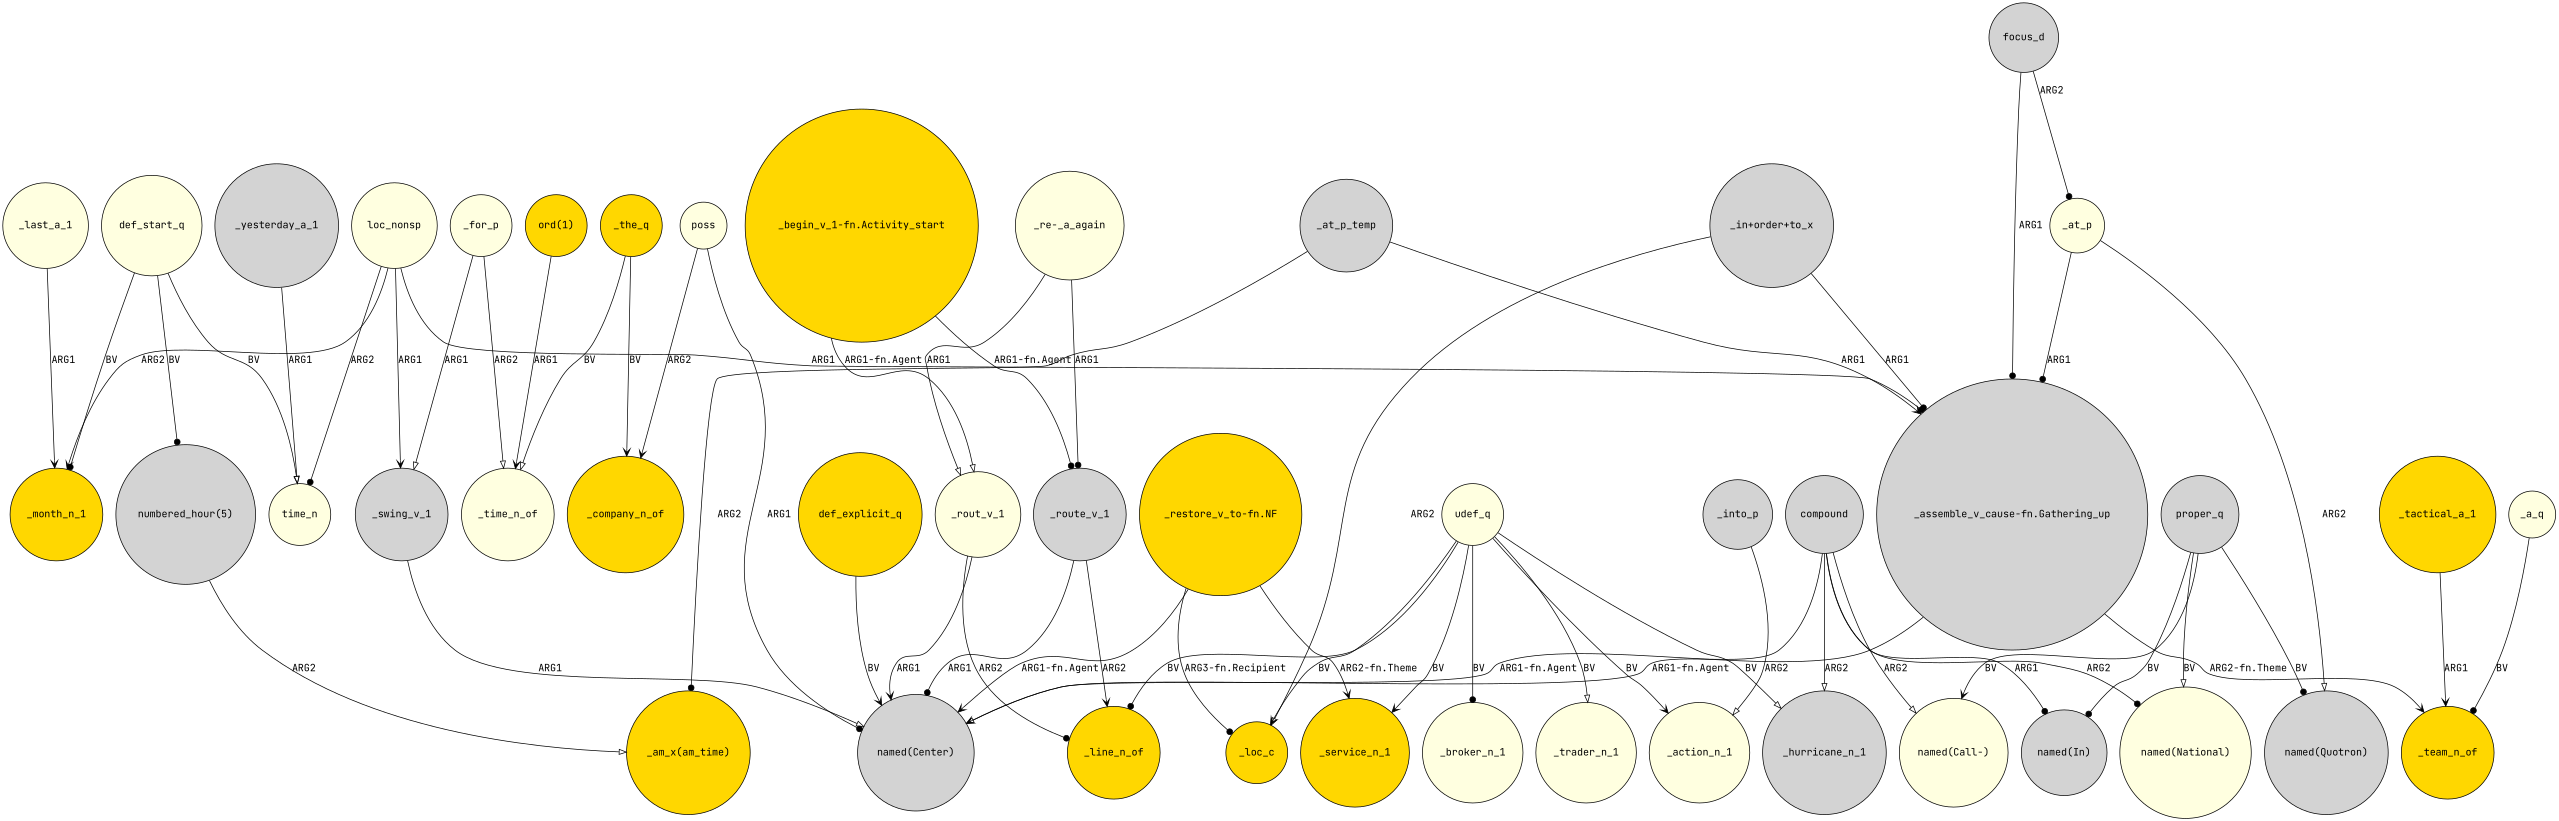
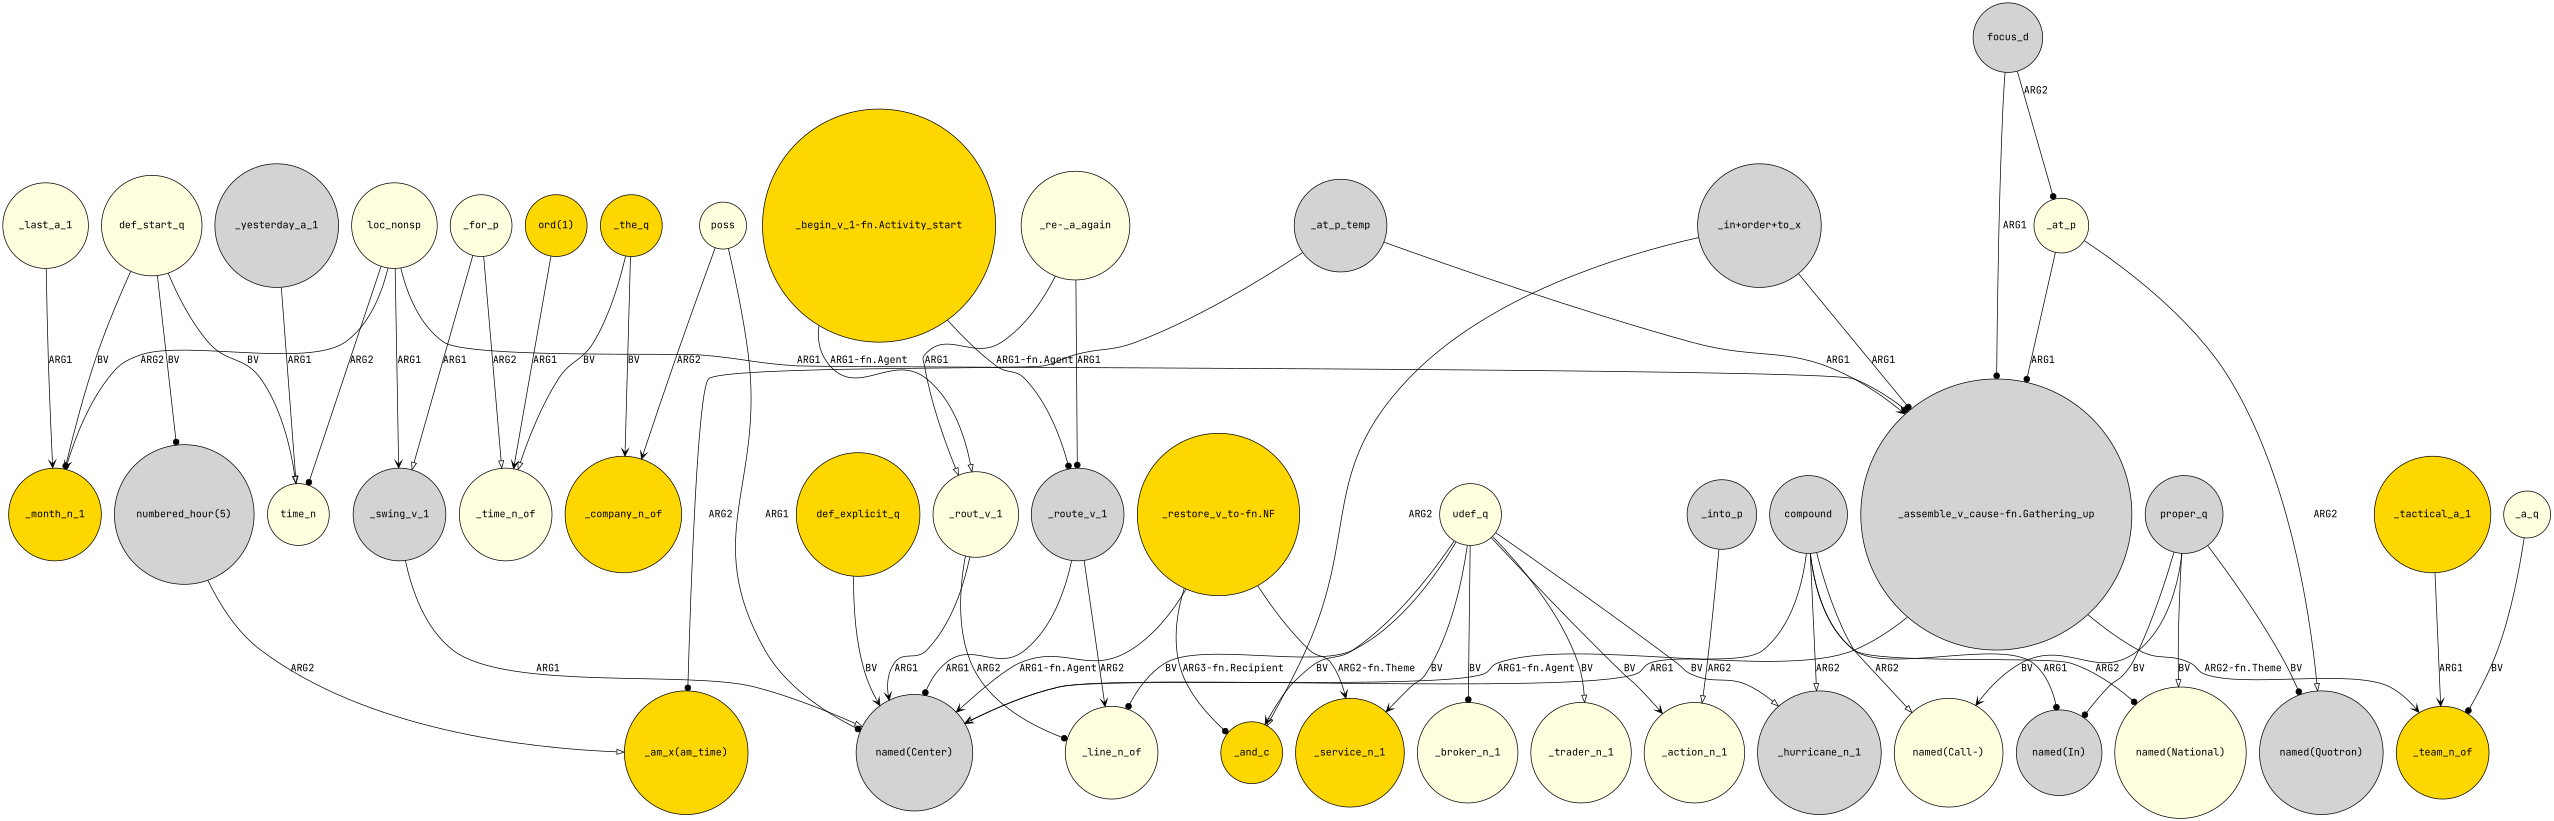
edge "compound" -> "named(Center)": label "ARG1-fn.Agent" -> "ARG1"
node "_line_n_of": fillcolor gold -> lightyellow
node "_loc_c": label "_loc_c" -> "_and_c"
